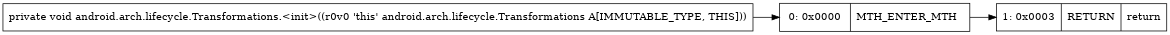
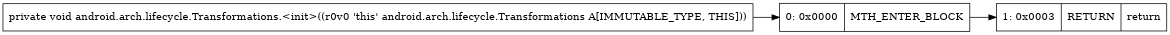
node "0: 0x0000": text "MTH_ENTER_MTH" -> "MTH_ENTER_BLOCK"
